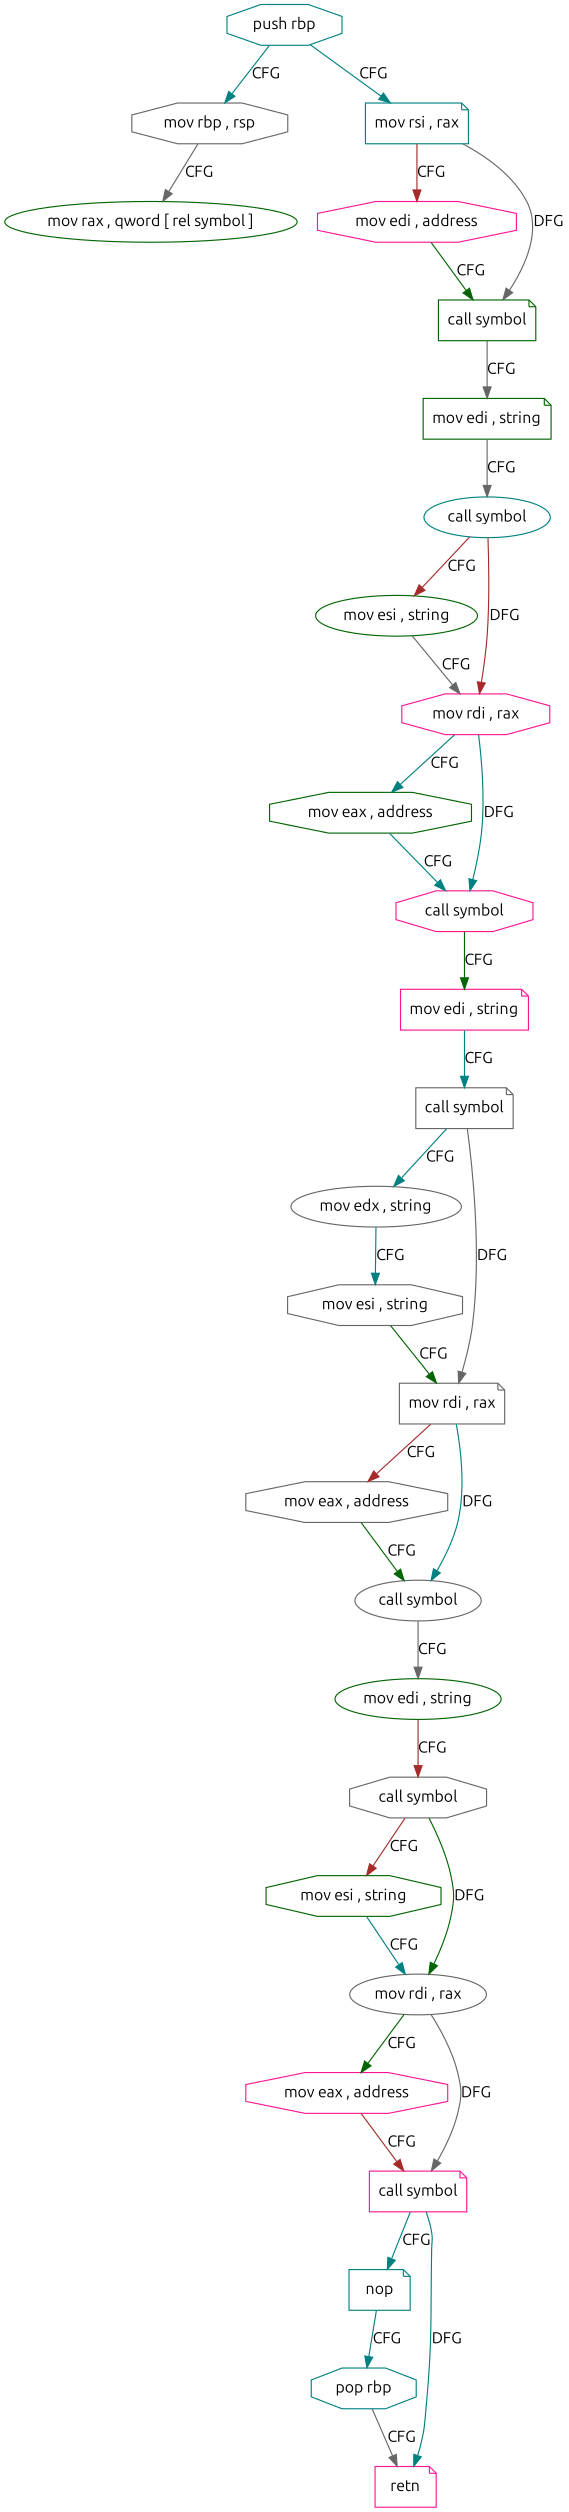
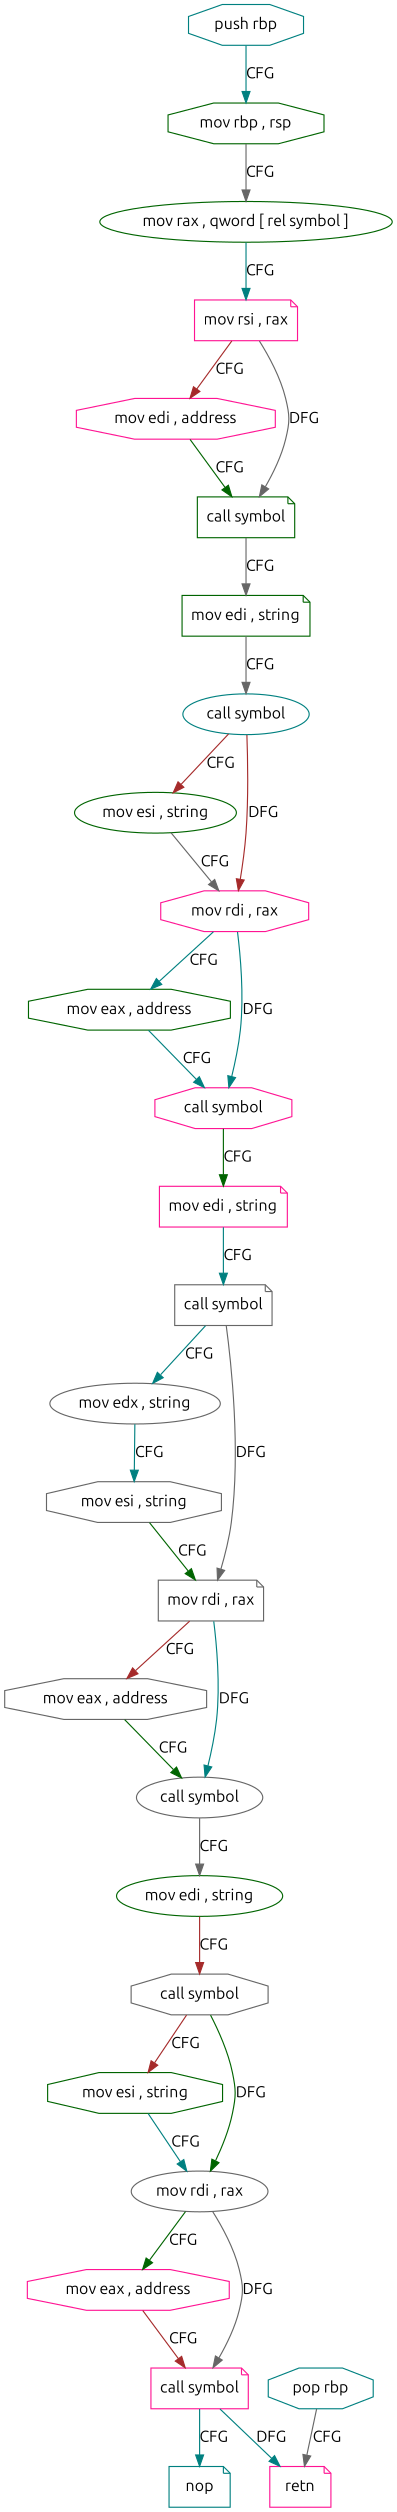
edge "push rbp" -> "mov rsi , rax": now "mov rax , qword [ rel symbol ]" -> "mov rsi , rax"
node "mov rbp , rsp": color gray40 -> darkgreen
node "mov rsi , rax": color teal -> deeppink
edge "nop" -> "pop rbp": removed, label "CFG"
